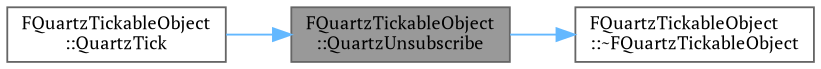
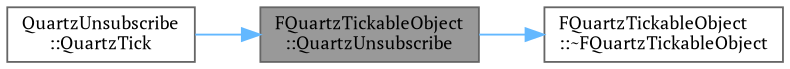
node "FQuartzTickableObject ::QuartzTick": label "FQuartzTickableObject ::QuartzTick" -> "QuartzUnsubscribe ::QuartzTick"
